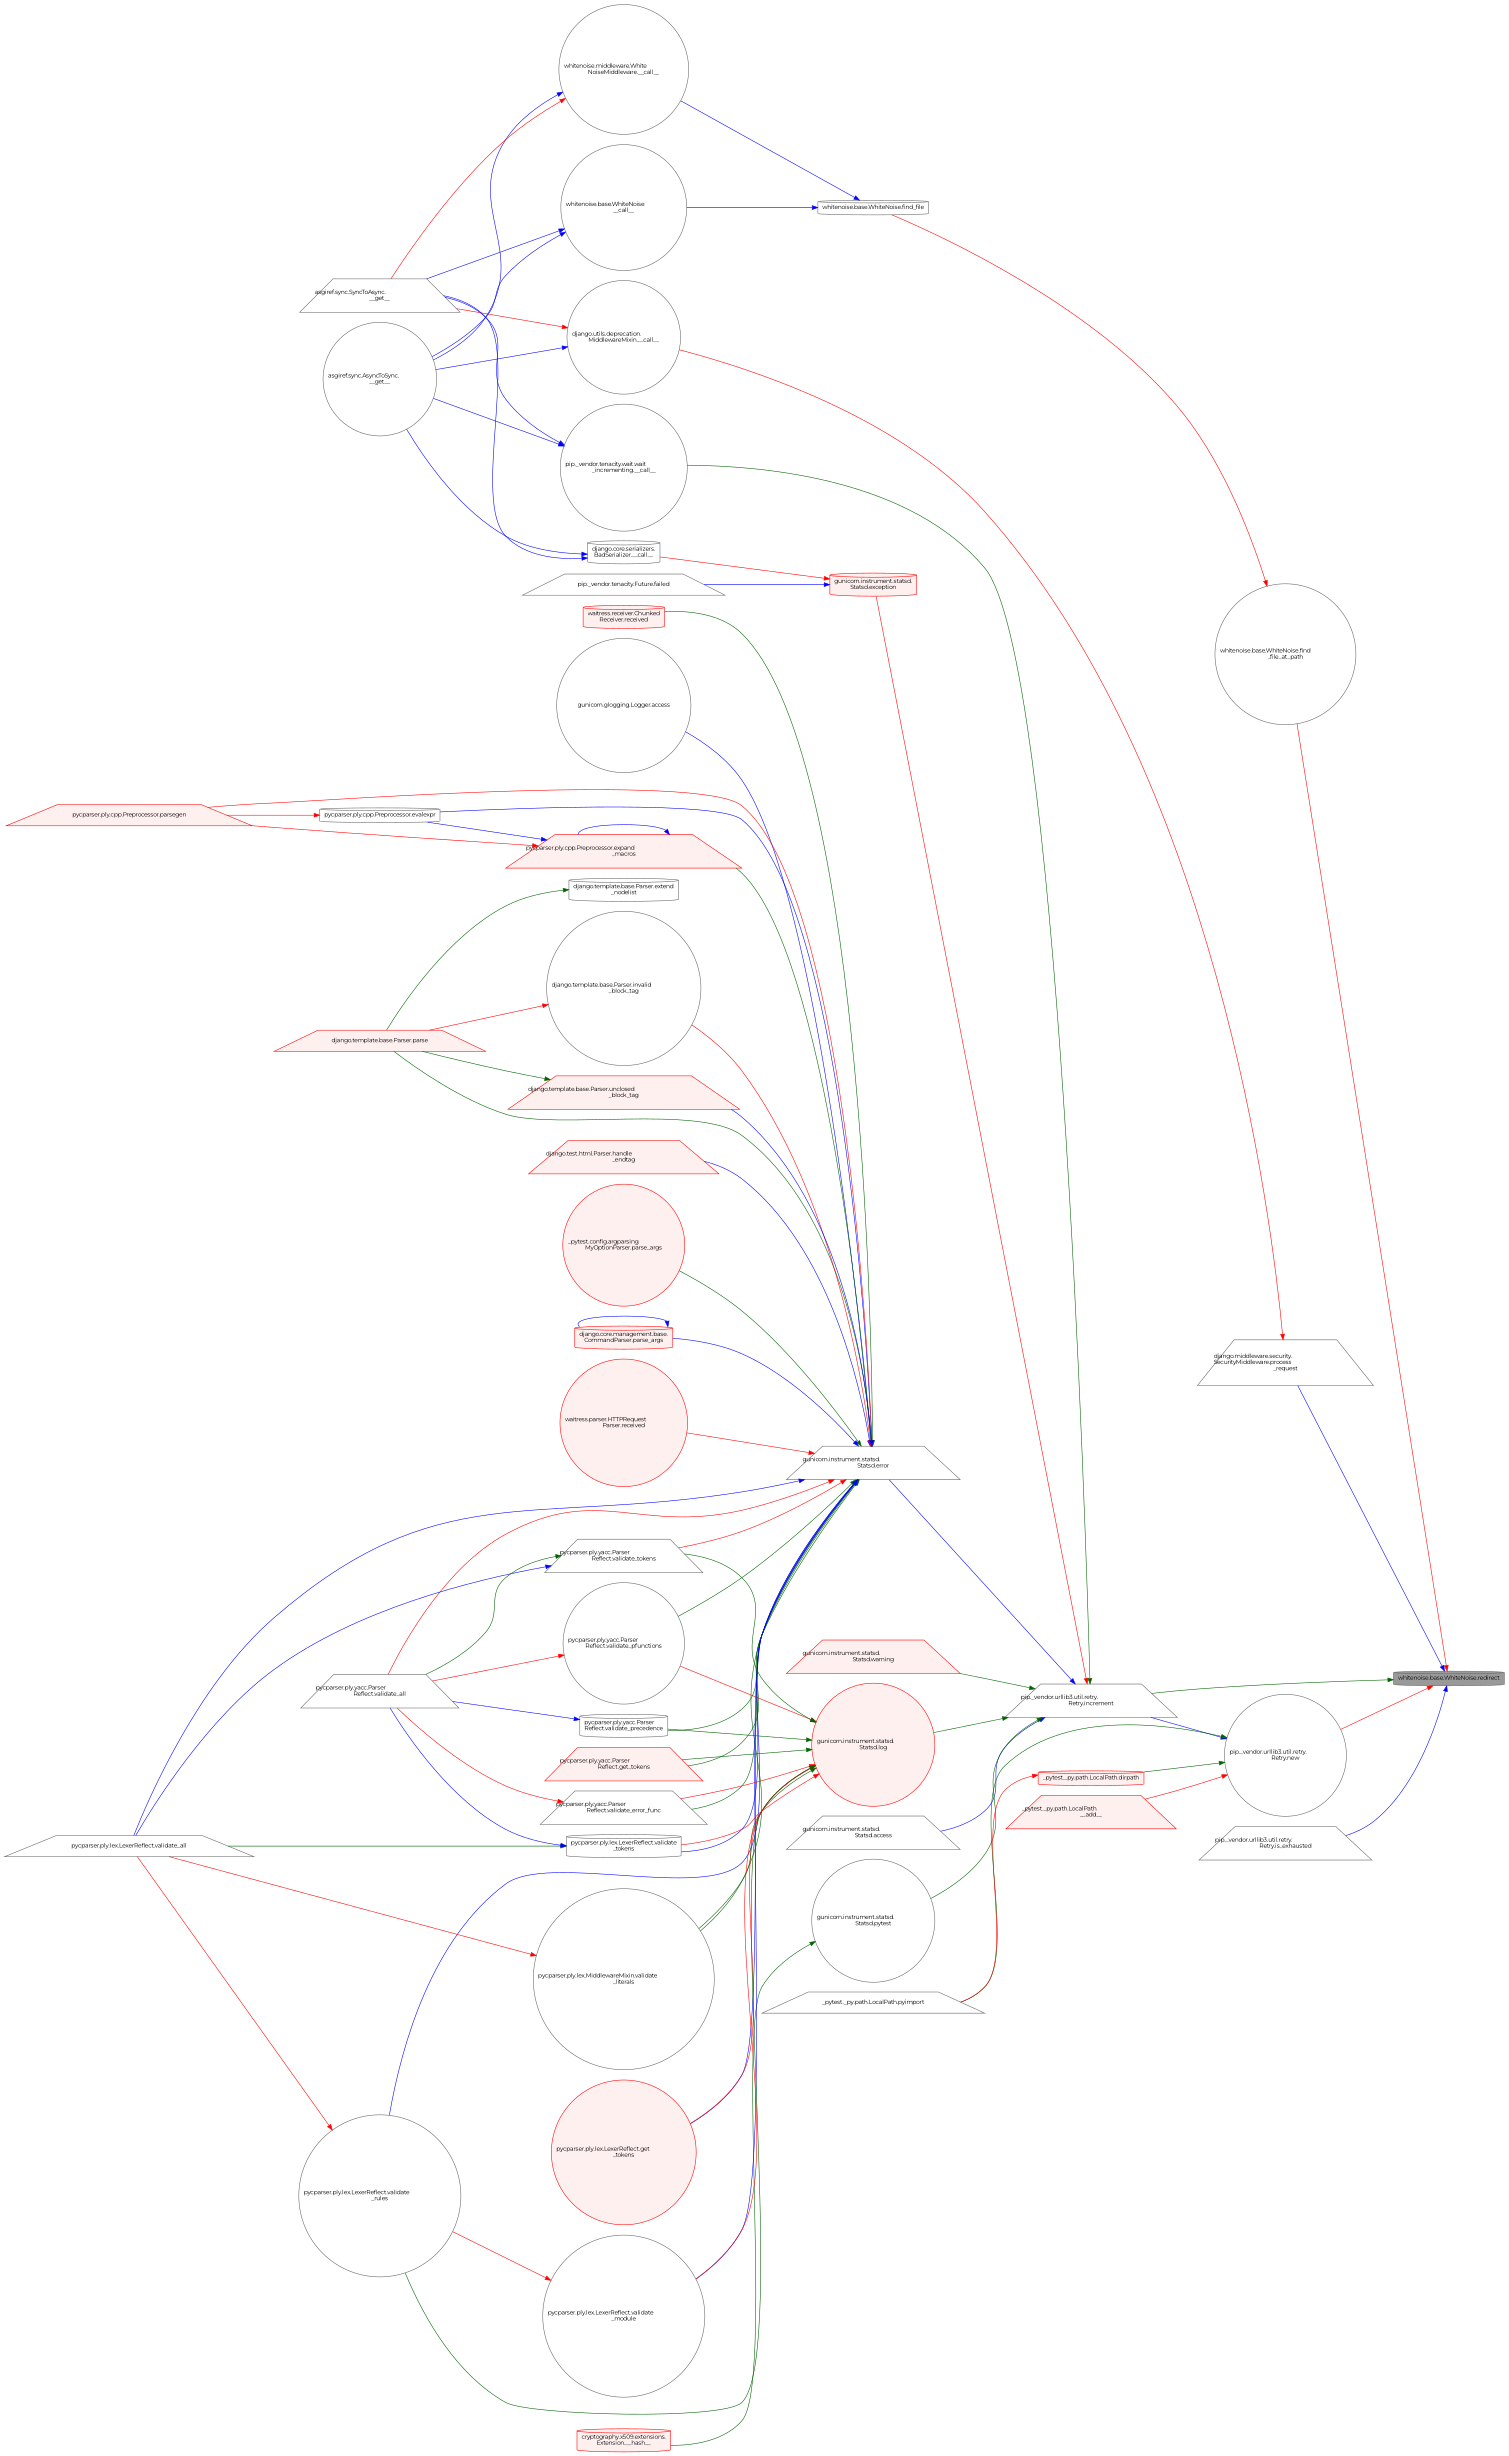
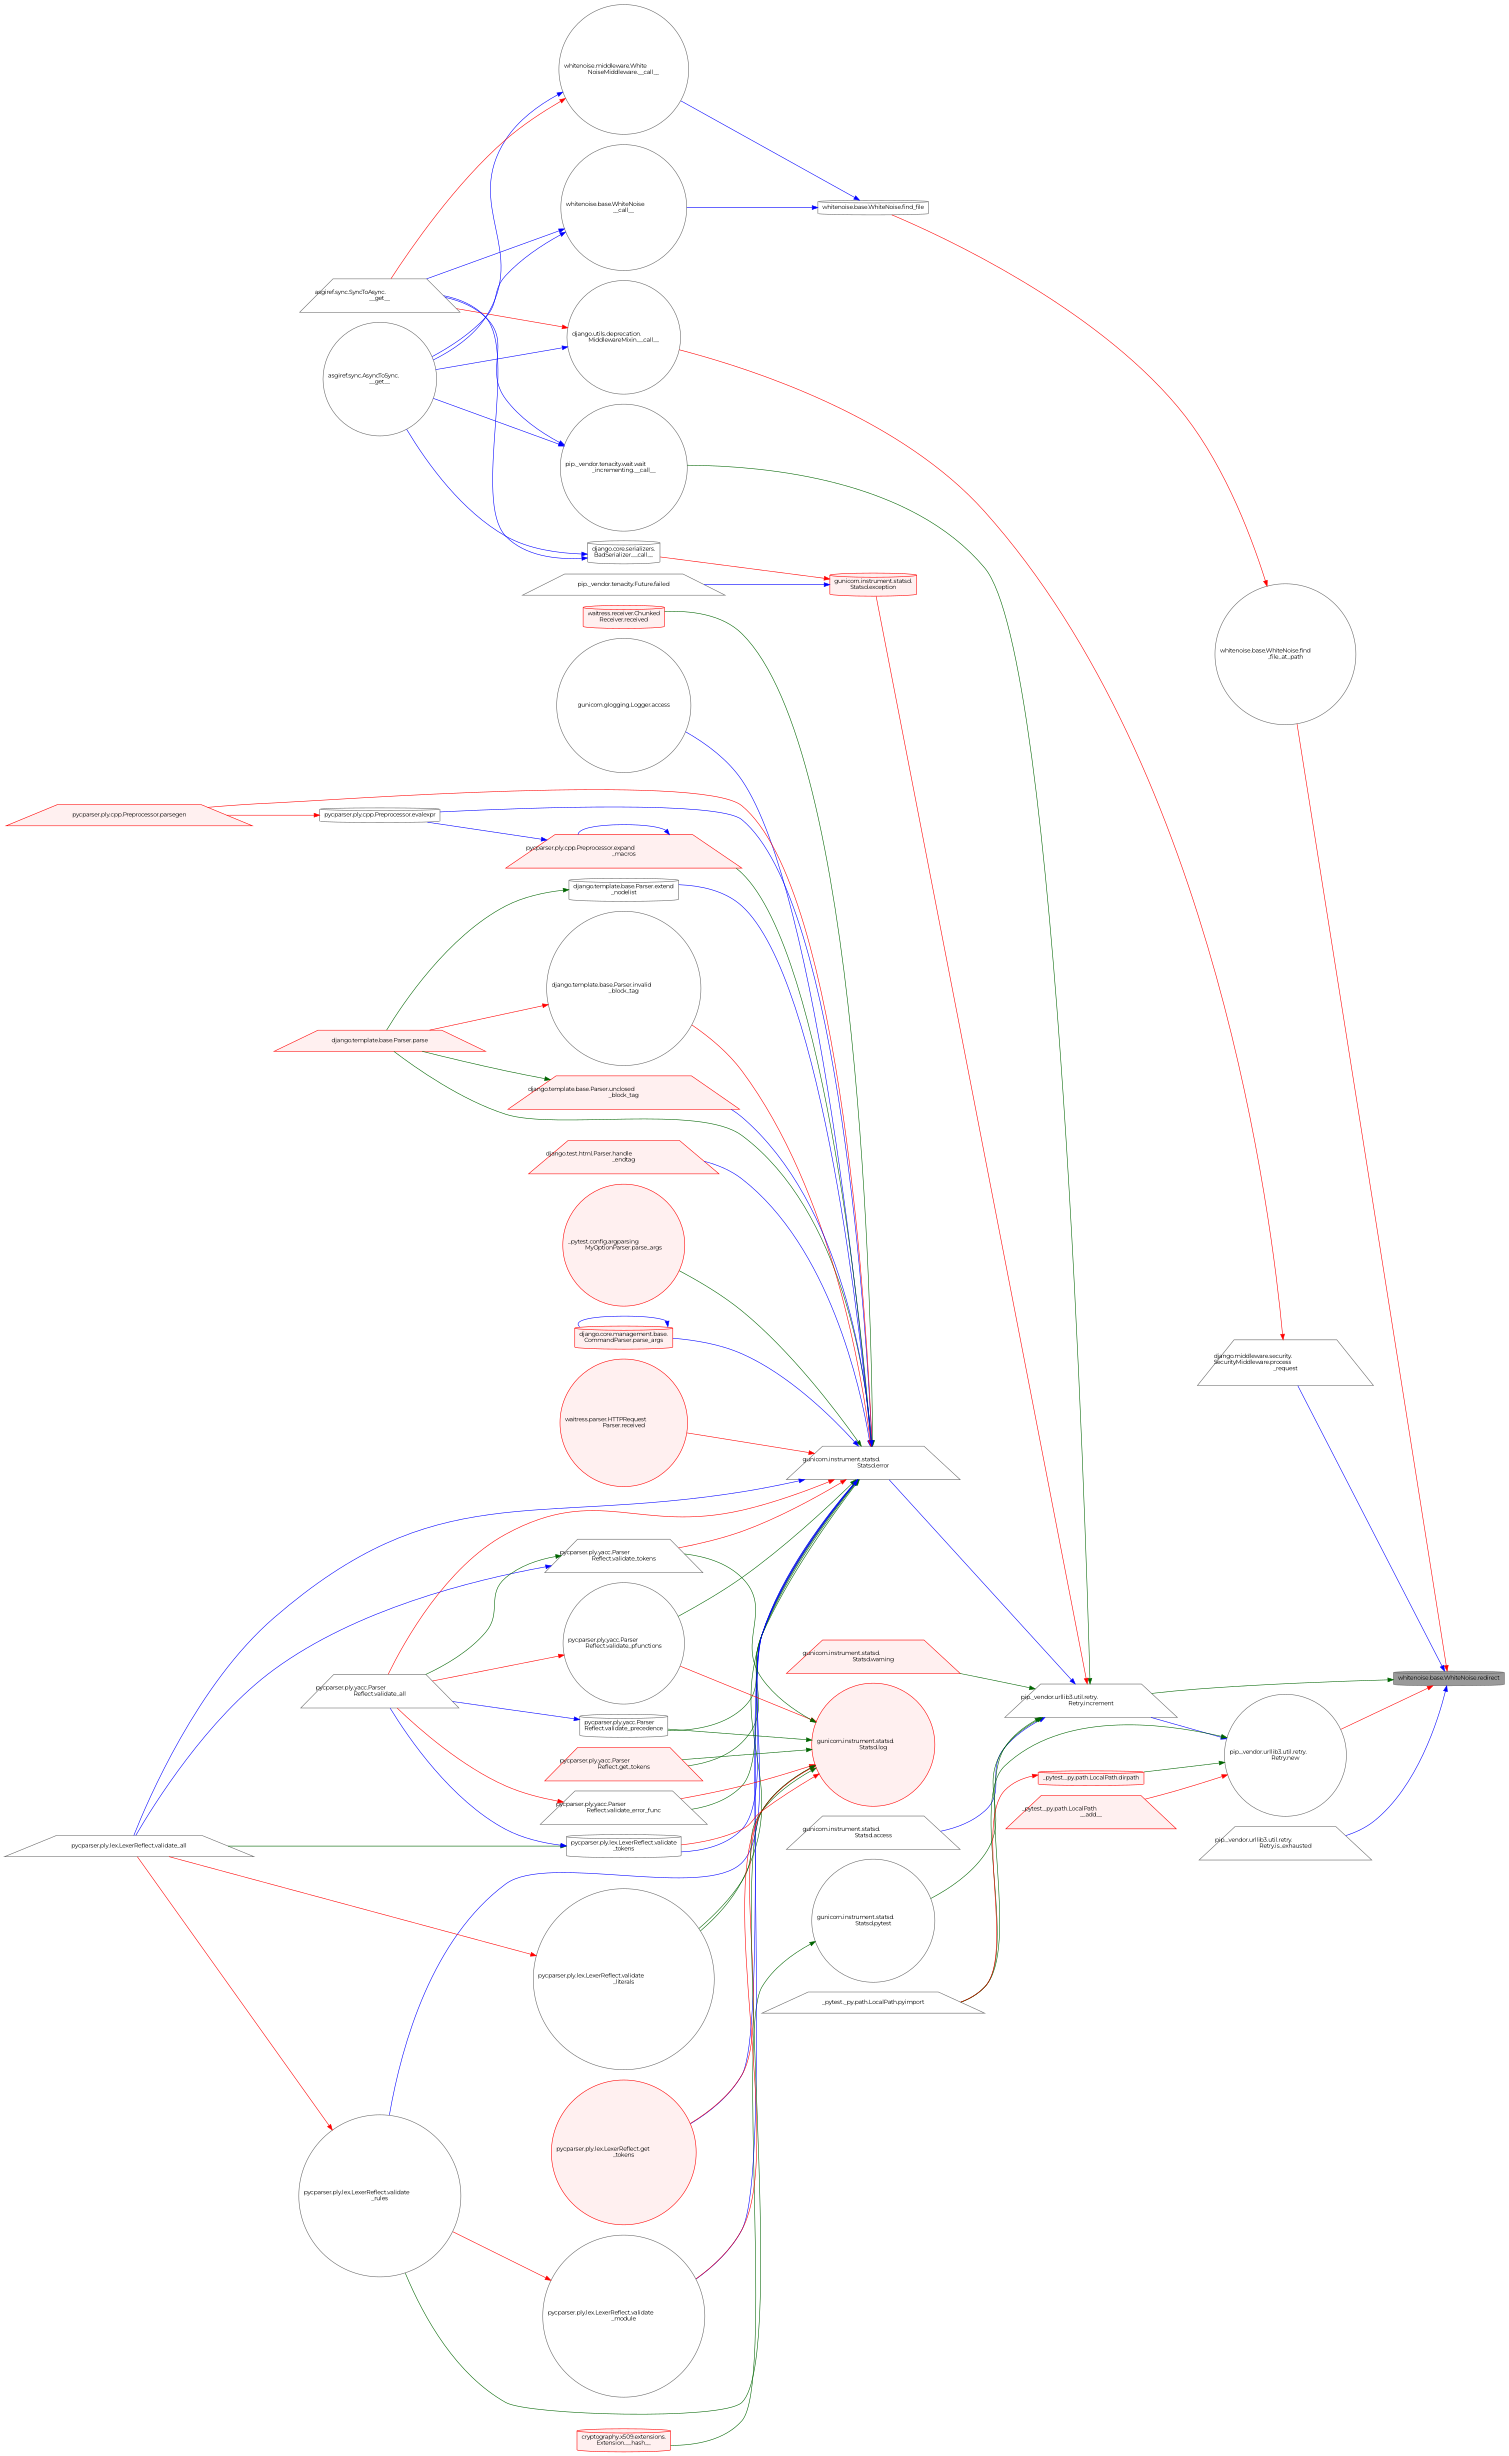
edge "pycparser.ply.cpp.Preprocessor.parsegen" -> "pycparser.ply.cpp.Preprocessor.expand _macros": removed
edge "django.template.base.Parser.extend _nodelist" -> "gunicorn.instrument.statsd. Statsd.error": added
edge "gunicorn.instrument.statsd. Statsd.log" -> "pip._vendor.urllib3.util.retry. Retry.increment": now "_pytest._py.path.LocalPath.pyimport" -> "pip._vendor.urllib3.util.retry. Retry.increment"
node "pycparser.ply.lex.MiddlewareMixin.validate _literals": label "pycparser.ply.lex.MiddlewareMixin.validate _literals" -> "pycparser.ply.lex.LexerReflect.validate _literals"
